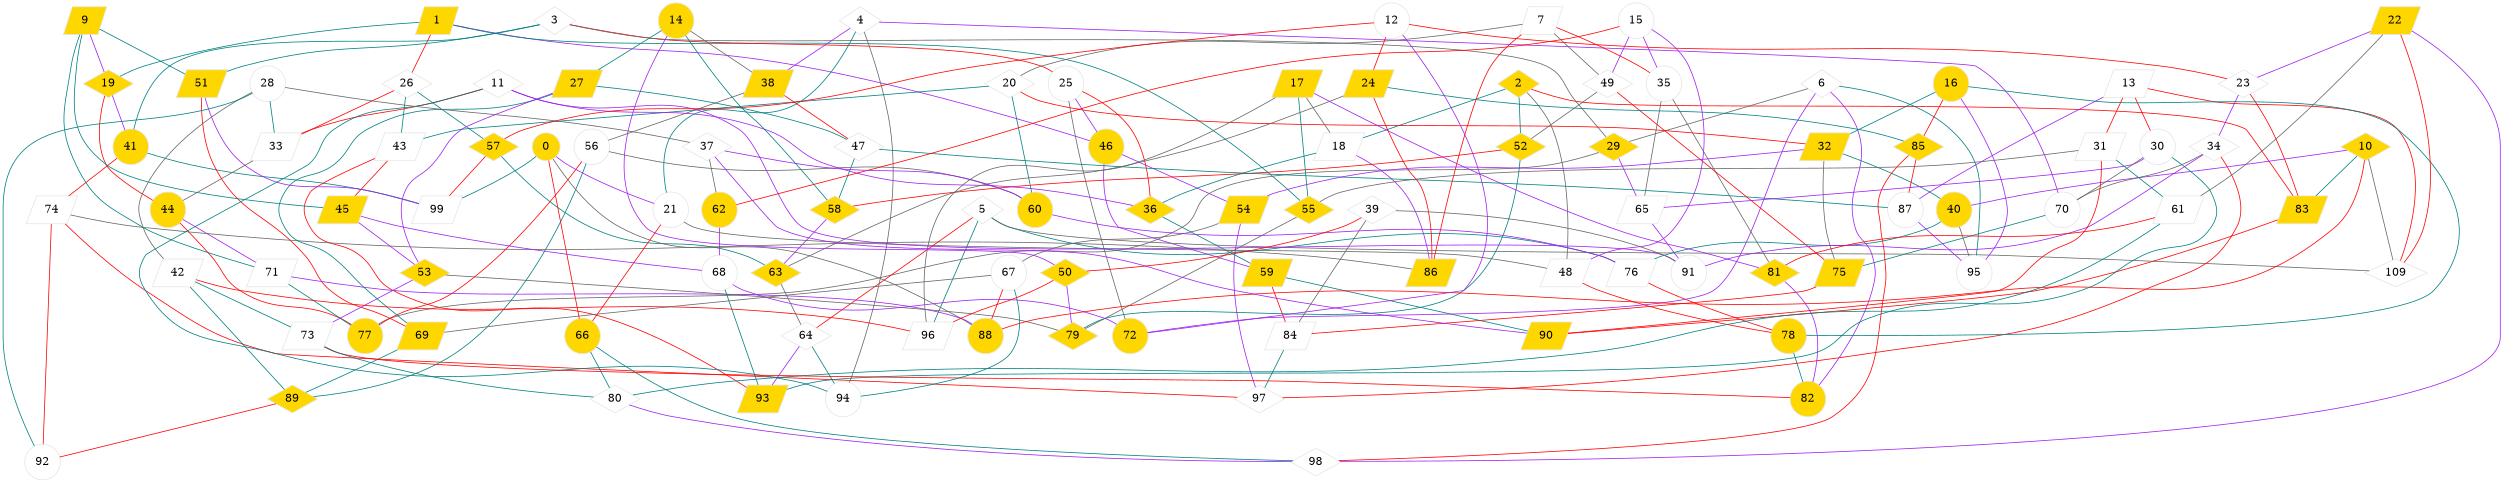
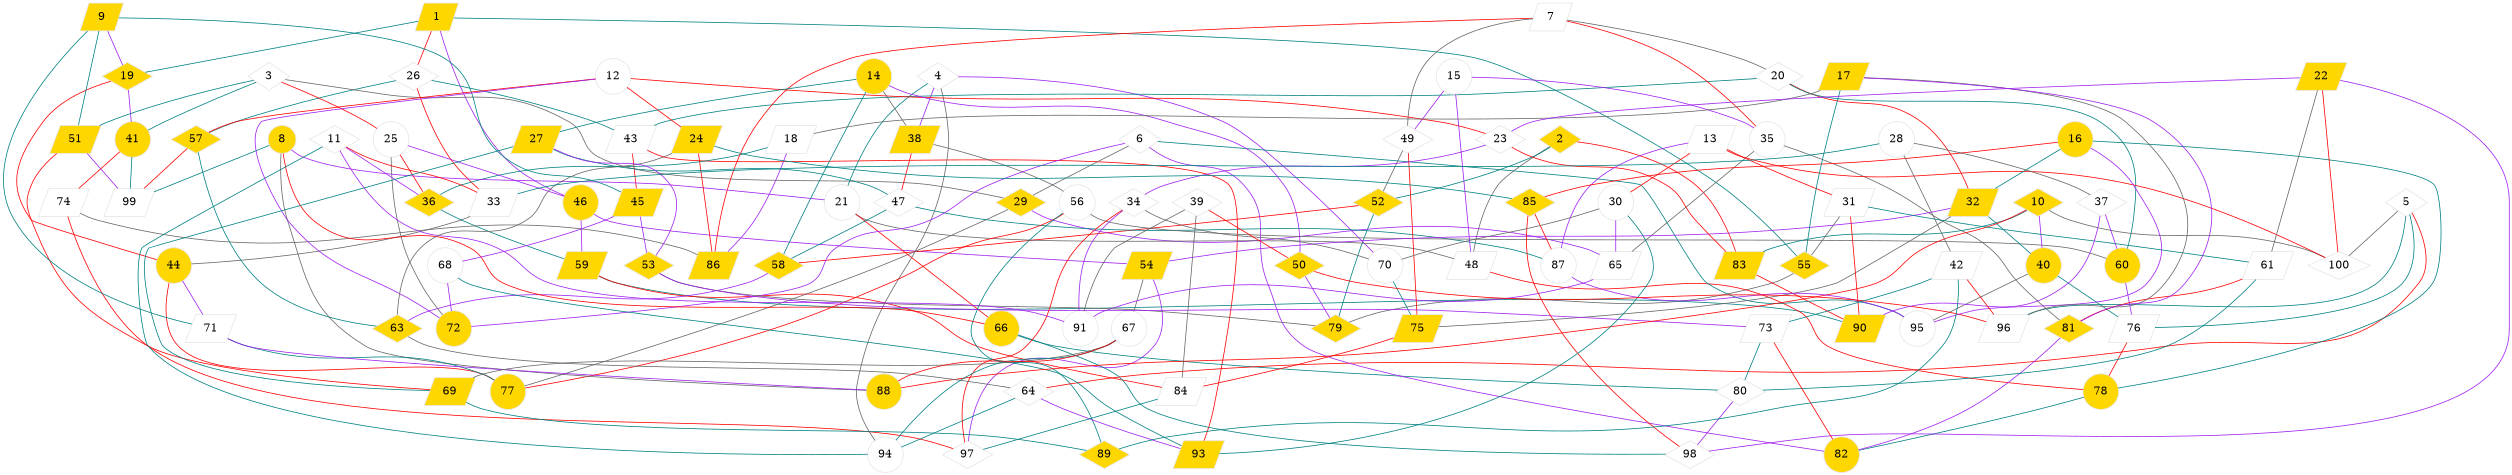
edge "2" -- "18": removed
node "0": label "0" -> "8"
node "62": removed
node "109": label "109" -> "100"
node "92": removed
